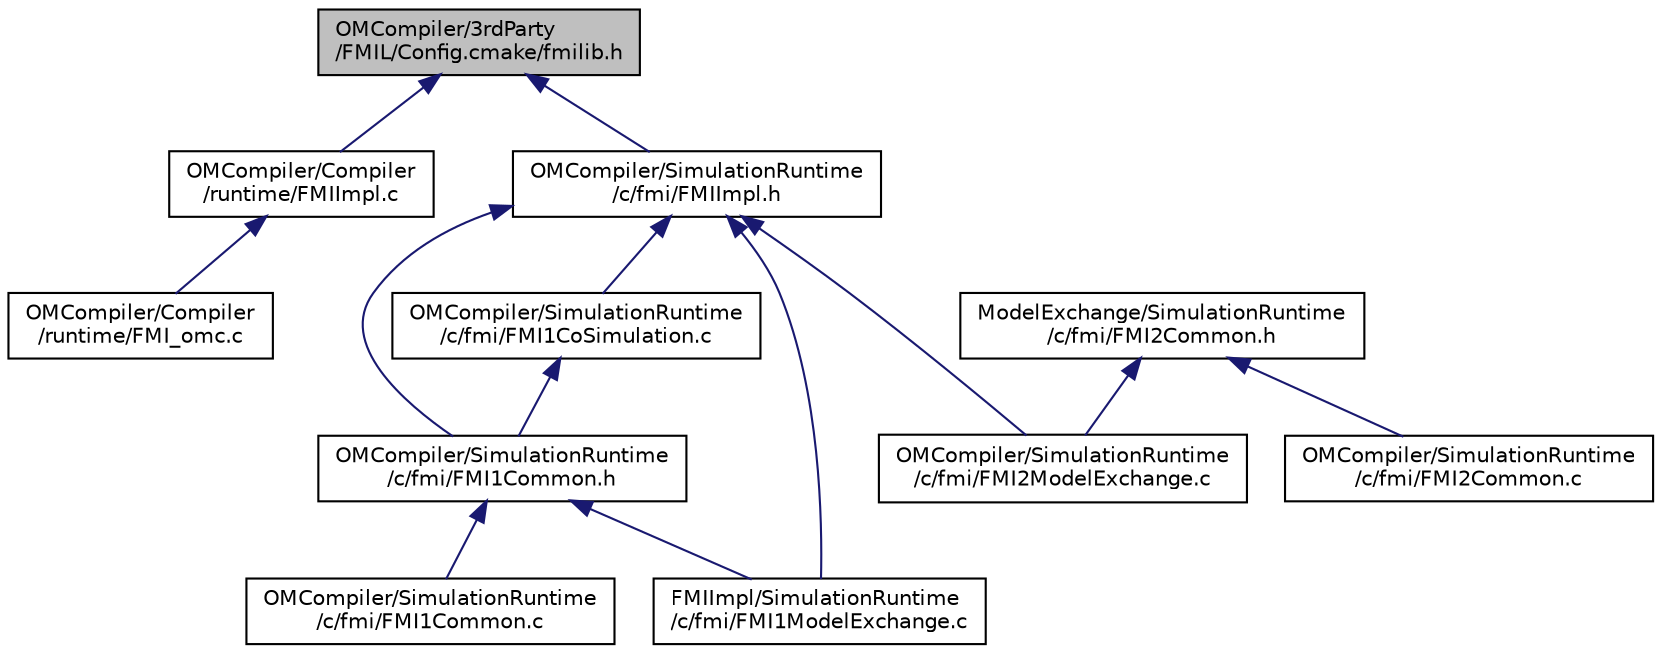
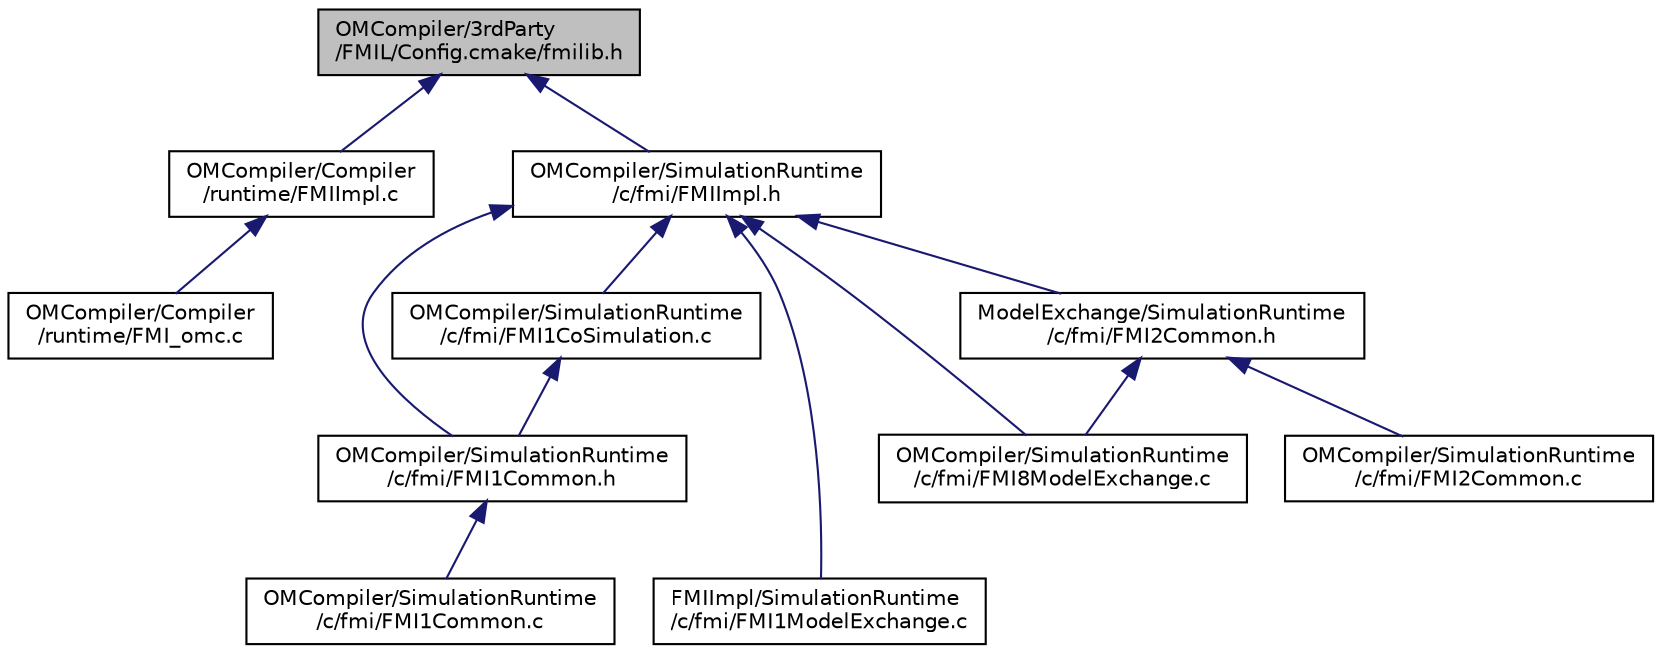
edge "ModelExchange/SimulationRuntime /c/fmi/FMI2Common.h" -> "OMCompiler/SimulationRuntime /c/fmi/FMIImpl.h": added
node "OMCompiler/SimulationRuntime /c/fmi/FMI2ModelExchange.c": label "OMCompiler/SimulationRuntime /c/fmi/FMI2ModelExchange.c" -> "OMCompiler/SimulationRuntime /c/fmi/FMI8ModelExchange.c"
edge "FMIImpl/SimulationRuntime /c/fmi/FMI1ModelExchange.c" -> "OMCompiler/SimulationRuntime /c/fmi/FMI1Common.h": removed
